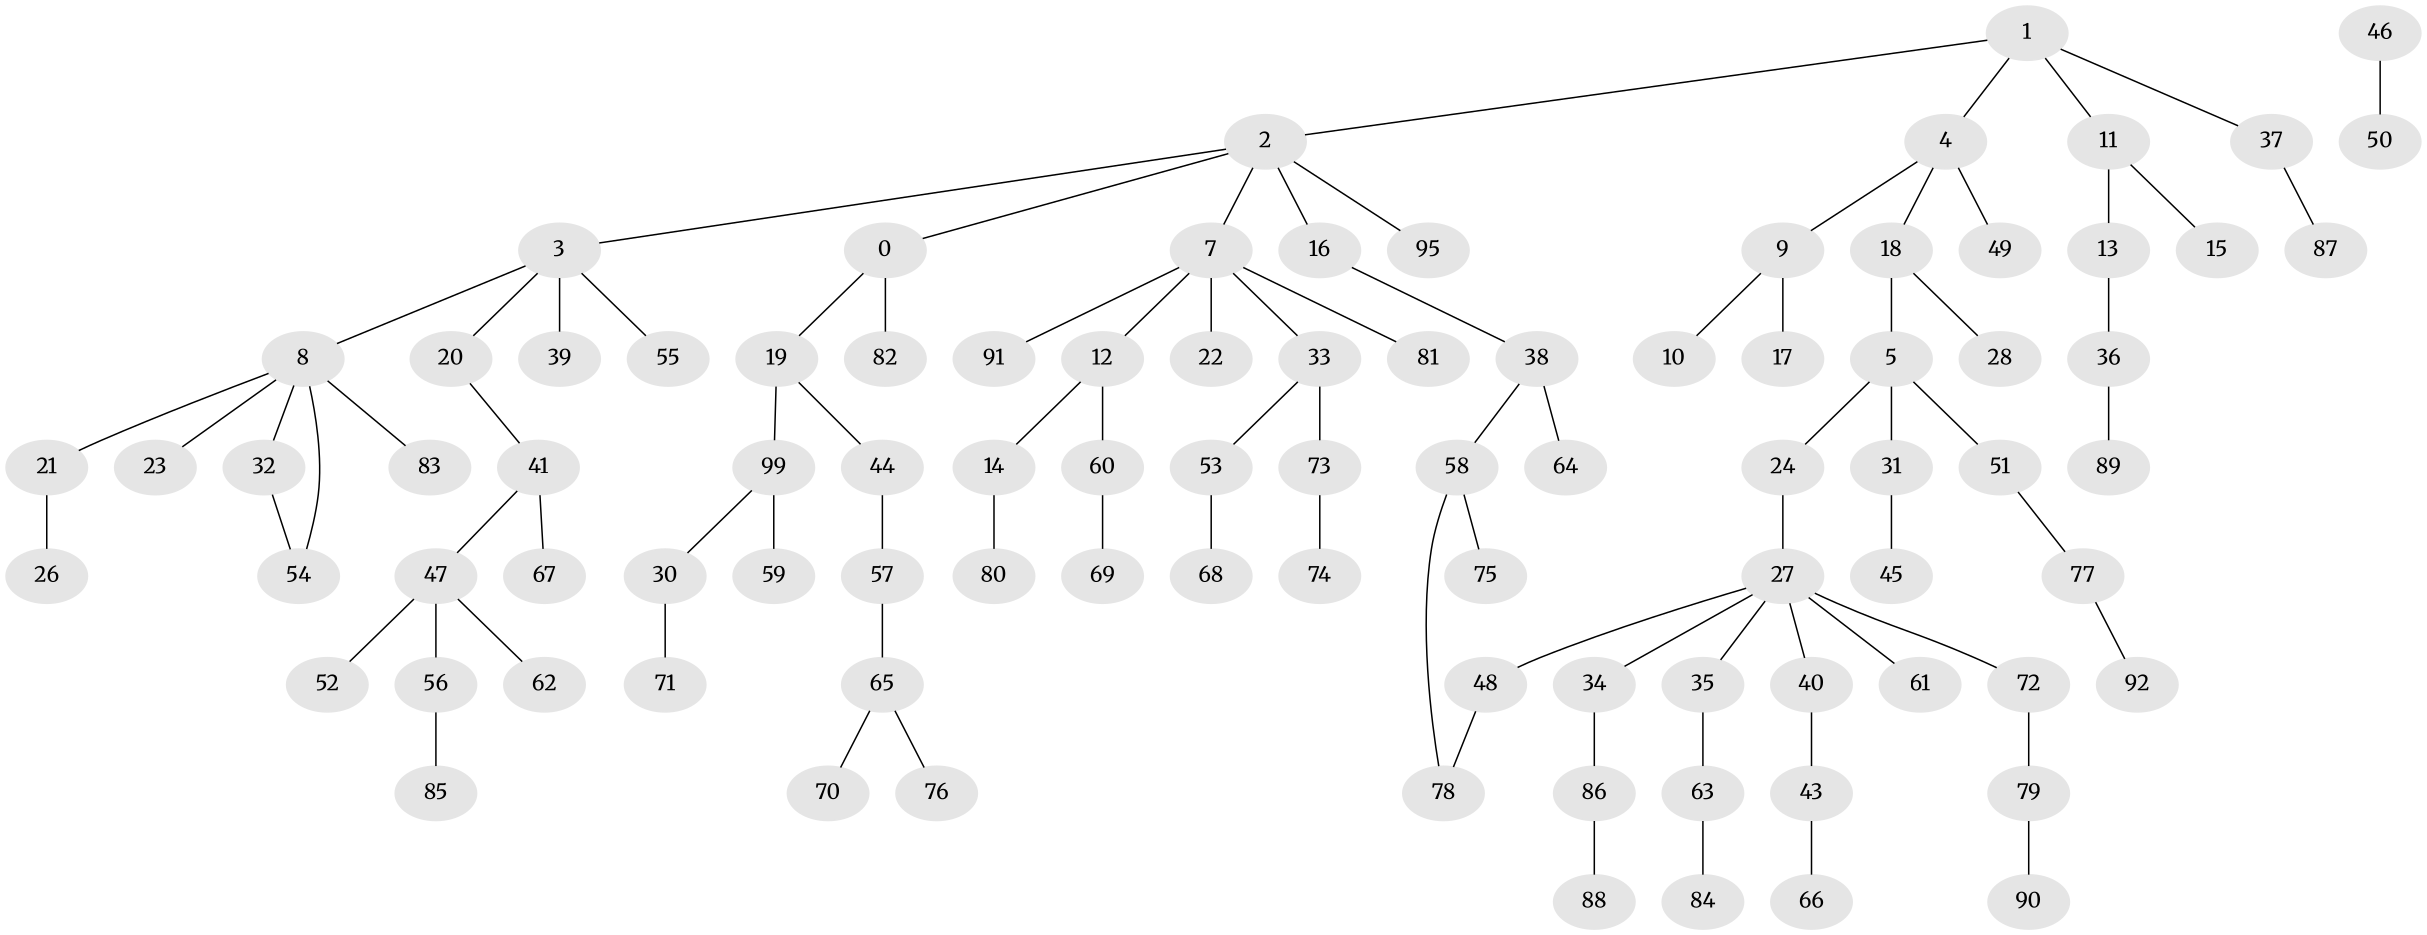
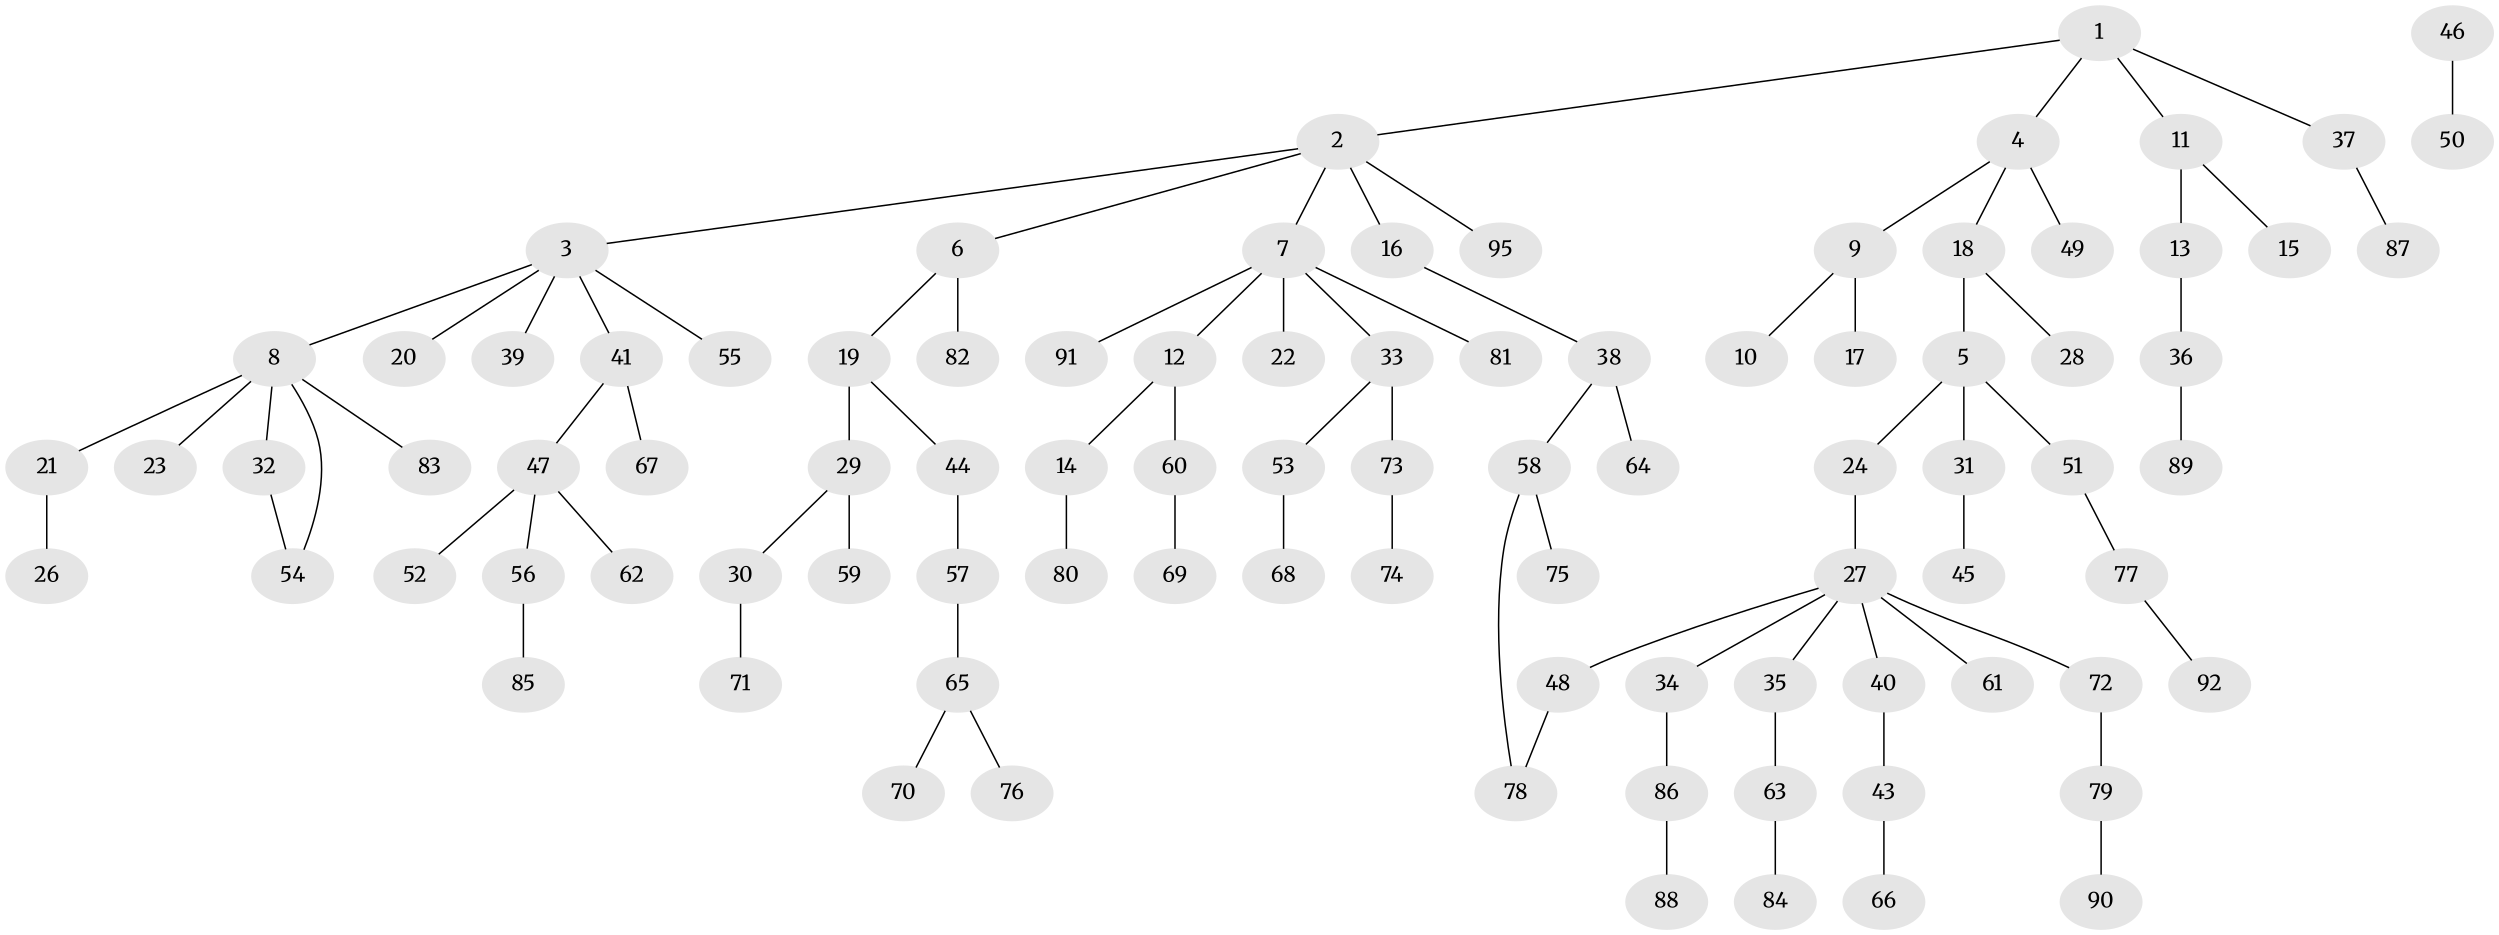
node "0": label "0" -> "6"
edge "20" -- "41": now "3" -- "41"
node "99": label "99" -> "29"
